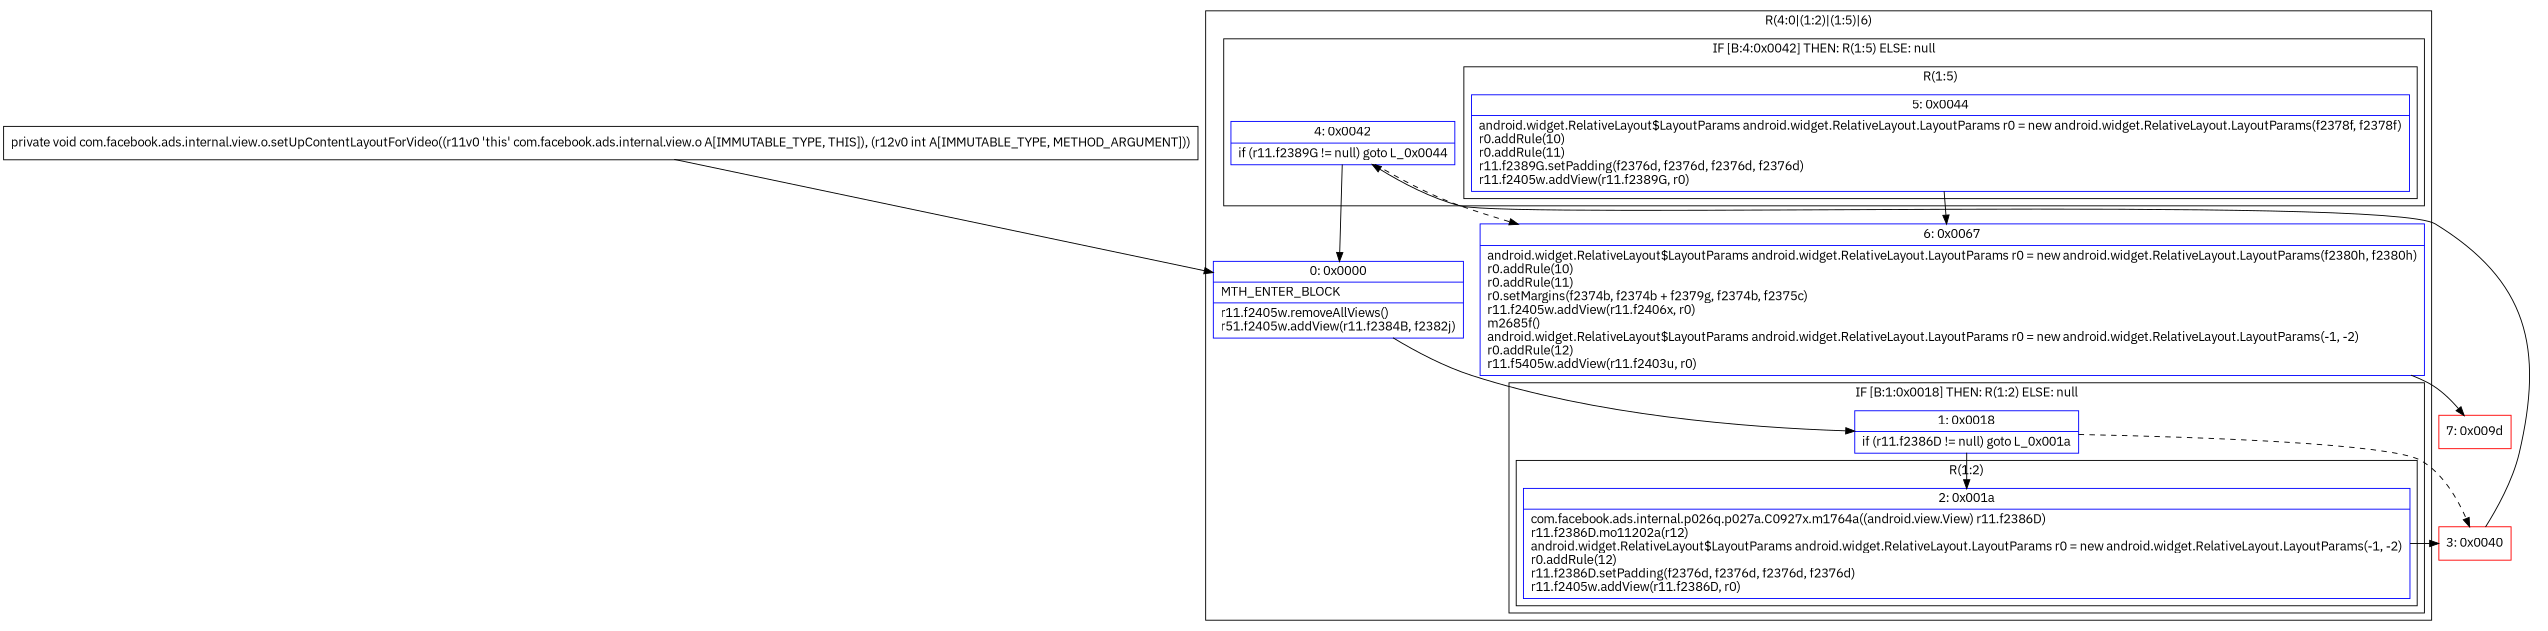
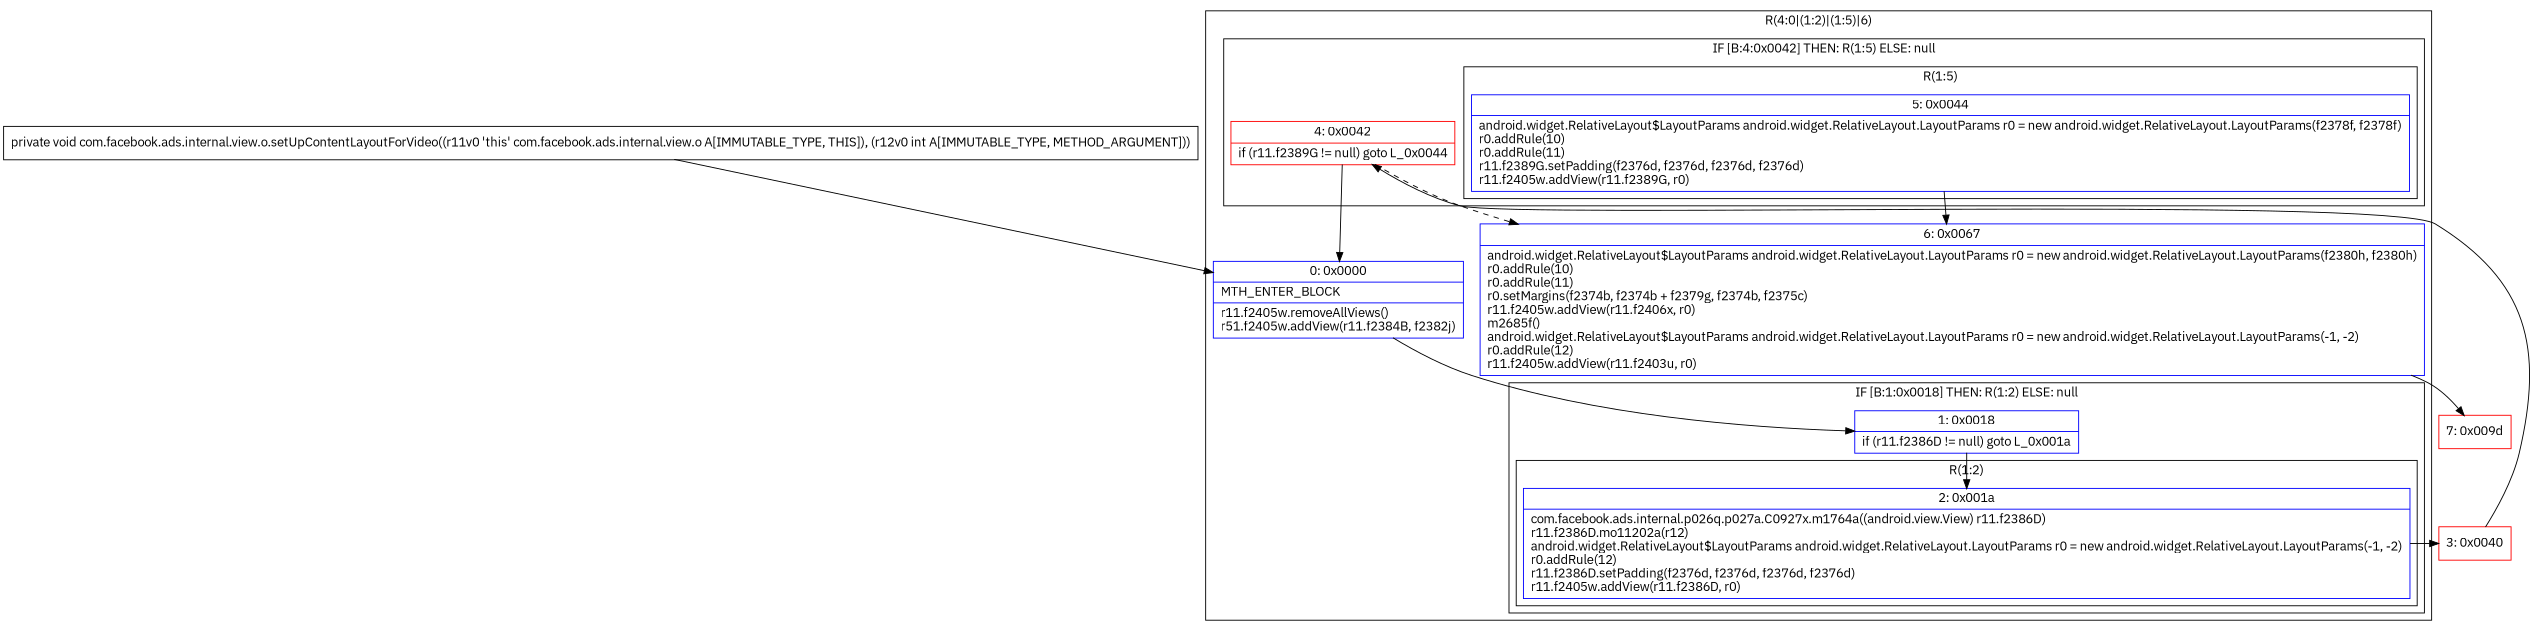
node "4: 0x0042": color blue -> red
node "6: 0x0067": text "r11.f5405w.addView(r11.f2403u, r0)" -> "r11.f2405w.addView(r11.f2403u, r0)"
edge "1: 0x0018" -> "3: 0x0040": removed
